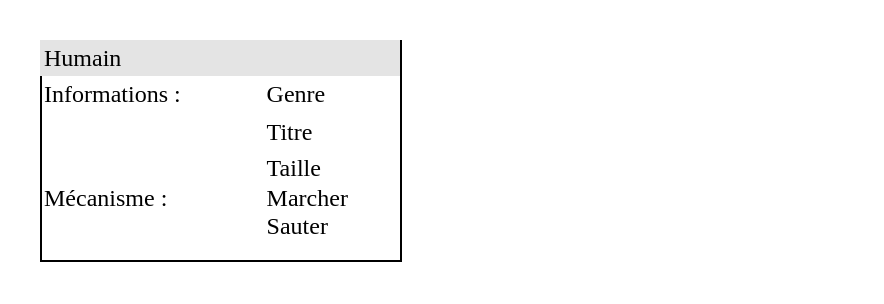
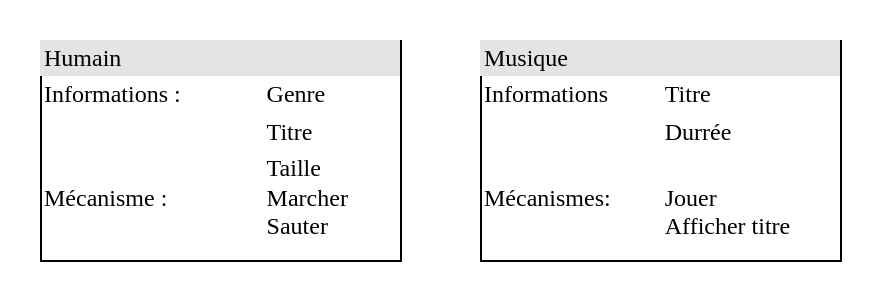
node "Musique Informations Titre Durrée Mécanismes: Jouer Afficher titre": added
